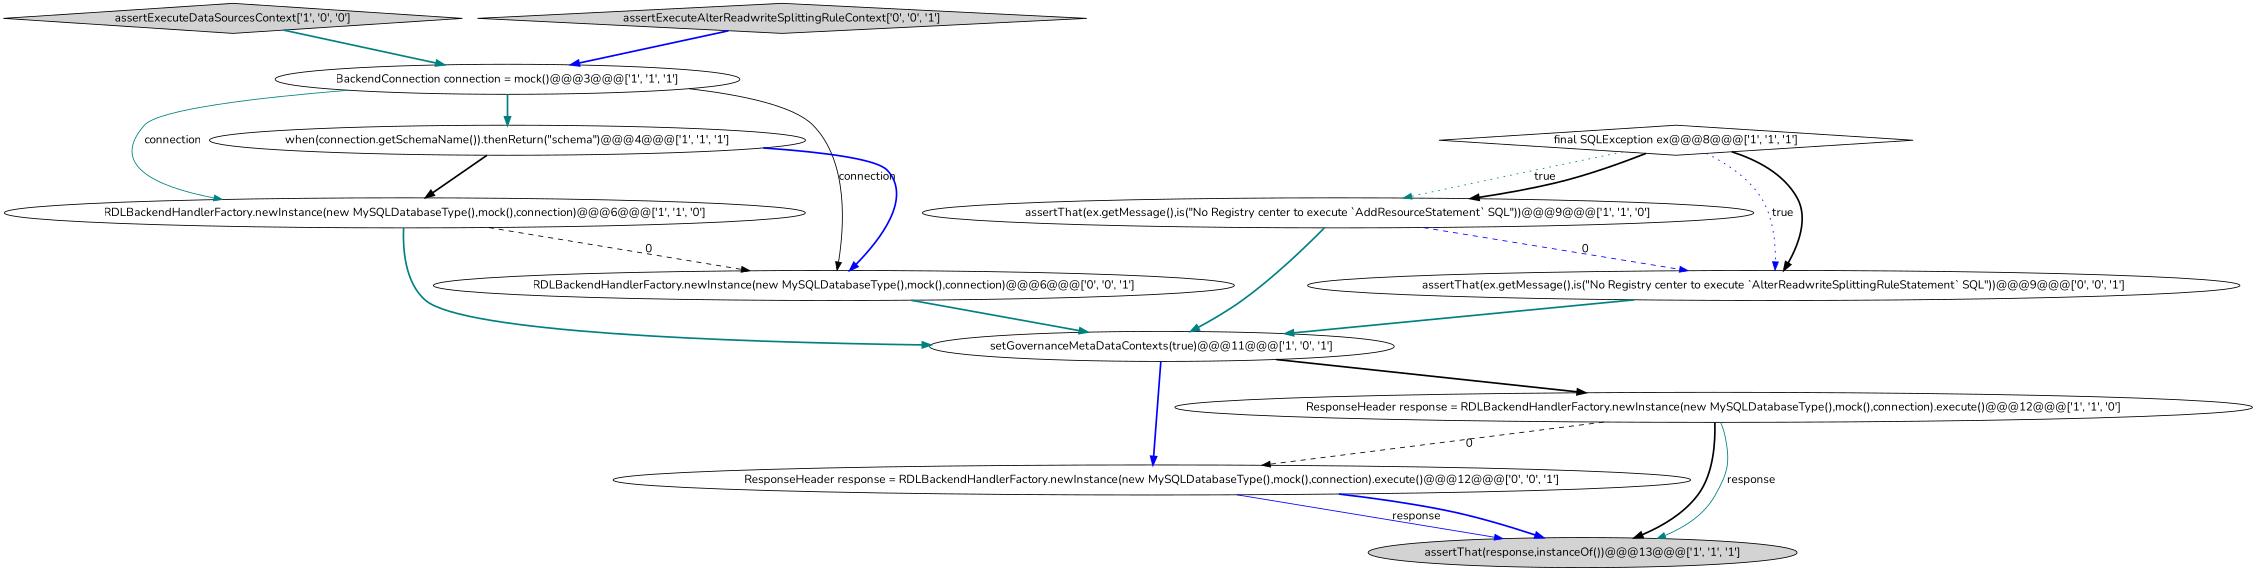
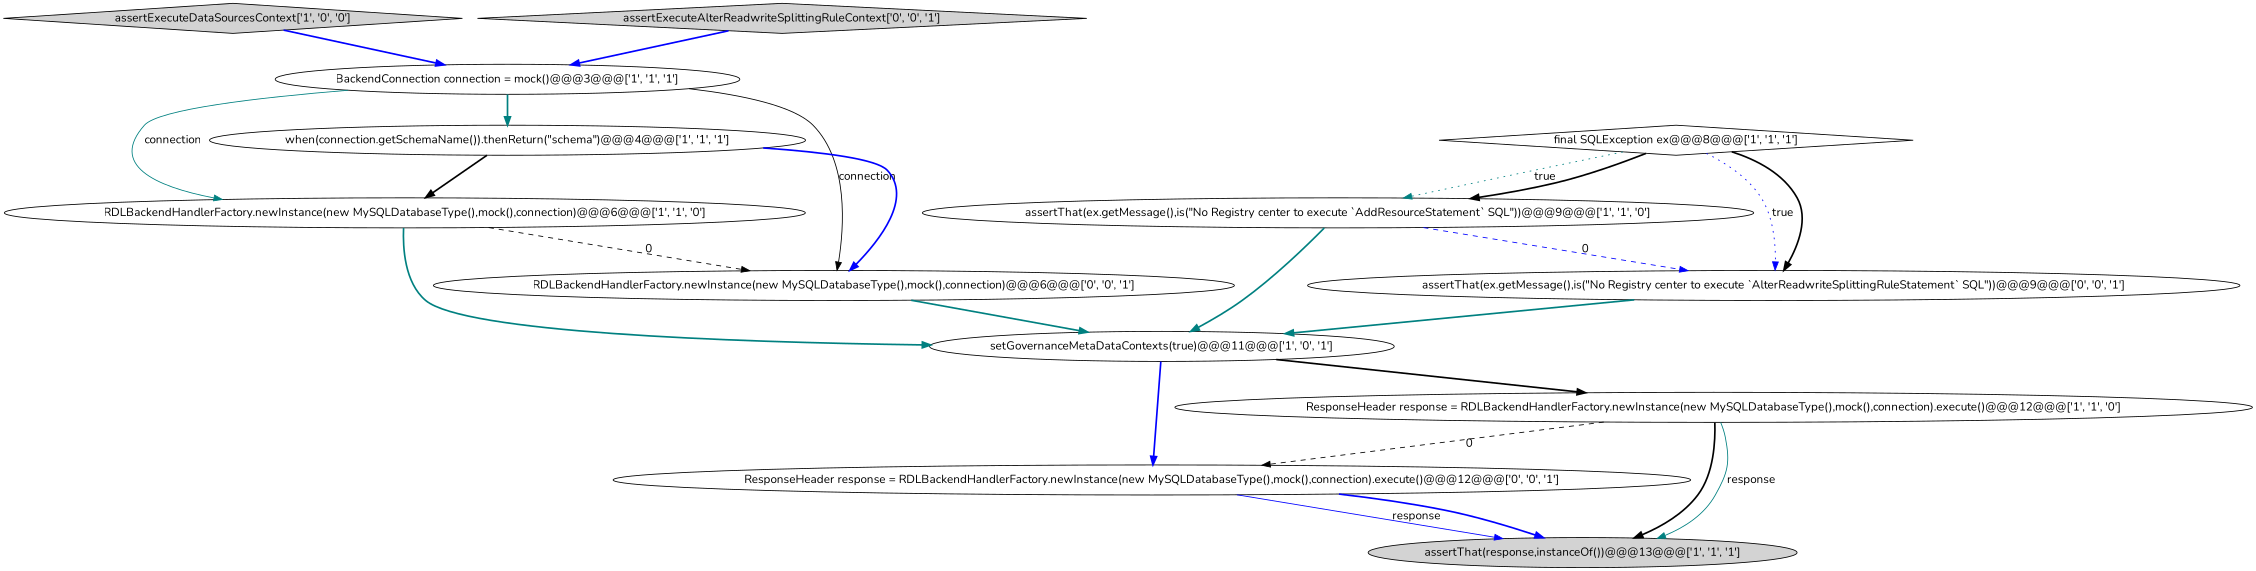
edge "assertExecuteDataSourcesContext['1', '0', '0']" -> "BackendConnection connection = mock()@@@3@@@['1', '1', '1']": color teal -> blue
